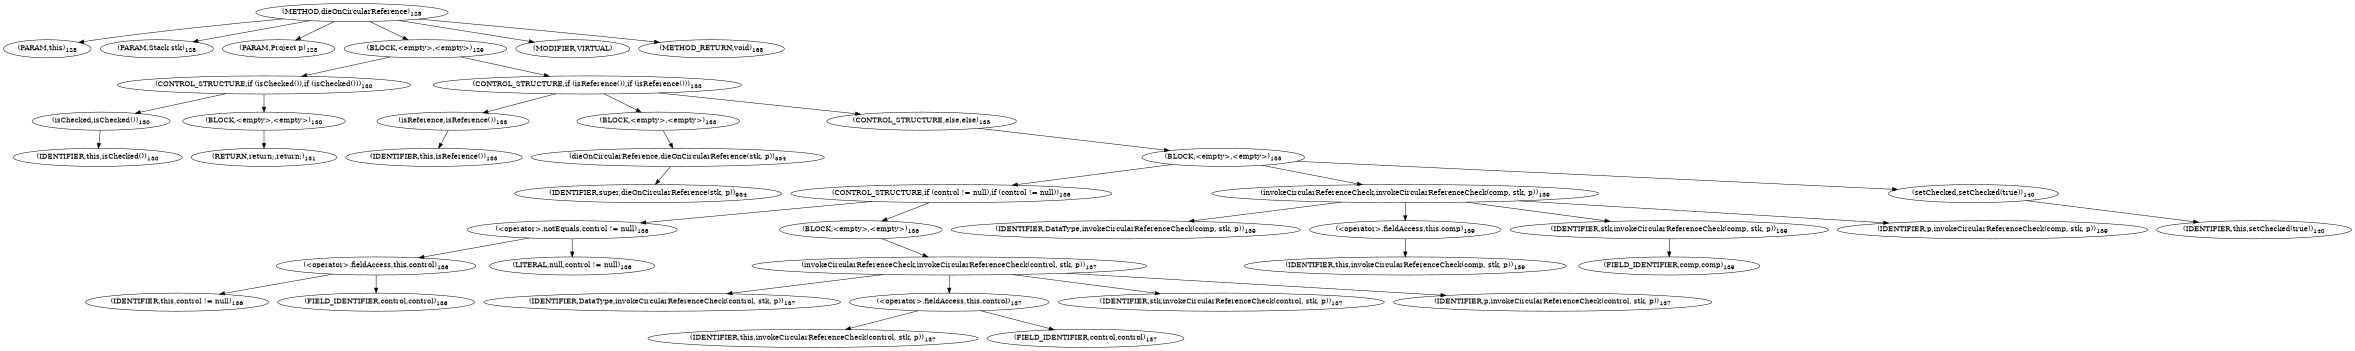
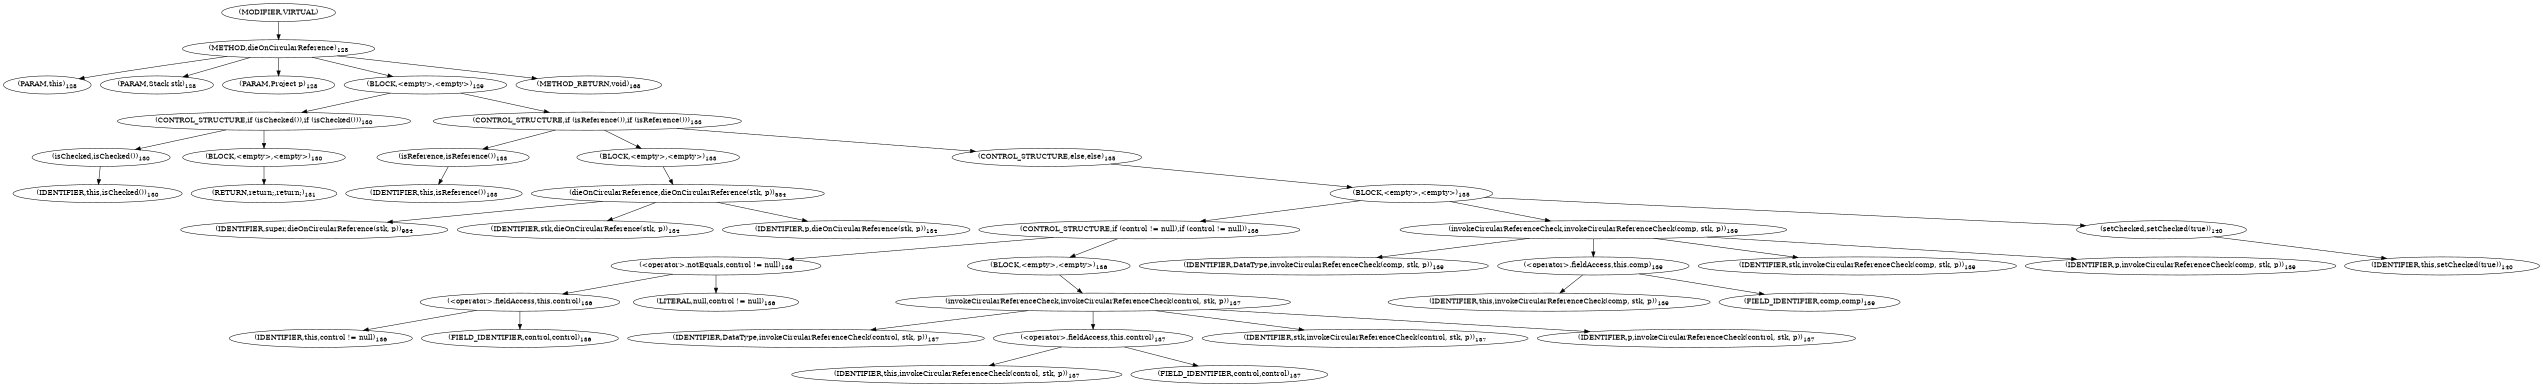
edge "(METHOD,dieOnCircularReference)" -> "(MODIFIER,VIRTUAL)": reversed
node "(IDENTIFIER,stk,dieOnCircularReference(stk, p))": added
node "(IDENTIFIER,p,dieOnCircularReference(stk, p))": added
edge "(IDENTIFIER,stk,invokeCircularReferenceCheck(comp, stk, p))" -> "(FIELD_IDENTIFIER,comp,comp)": now "(<operator>.fieldAccess,this.comp)" -> "(FIELD_IDENTIFIER,comp,comp)"
